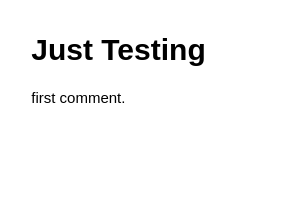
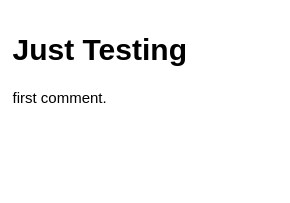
node "Just Testingfirst comment.": moved (144, 101) -> (126, 101)
